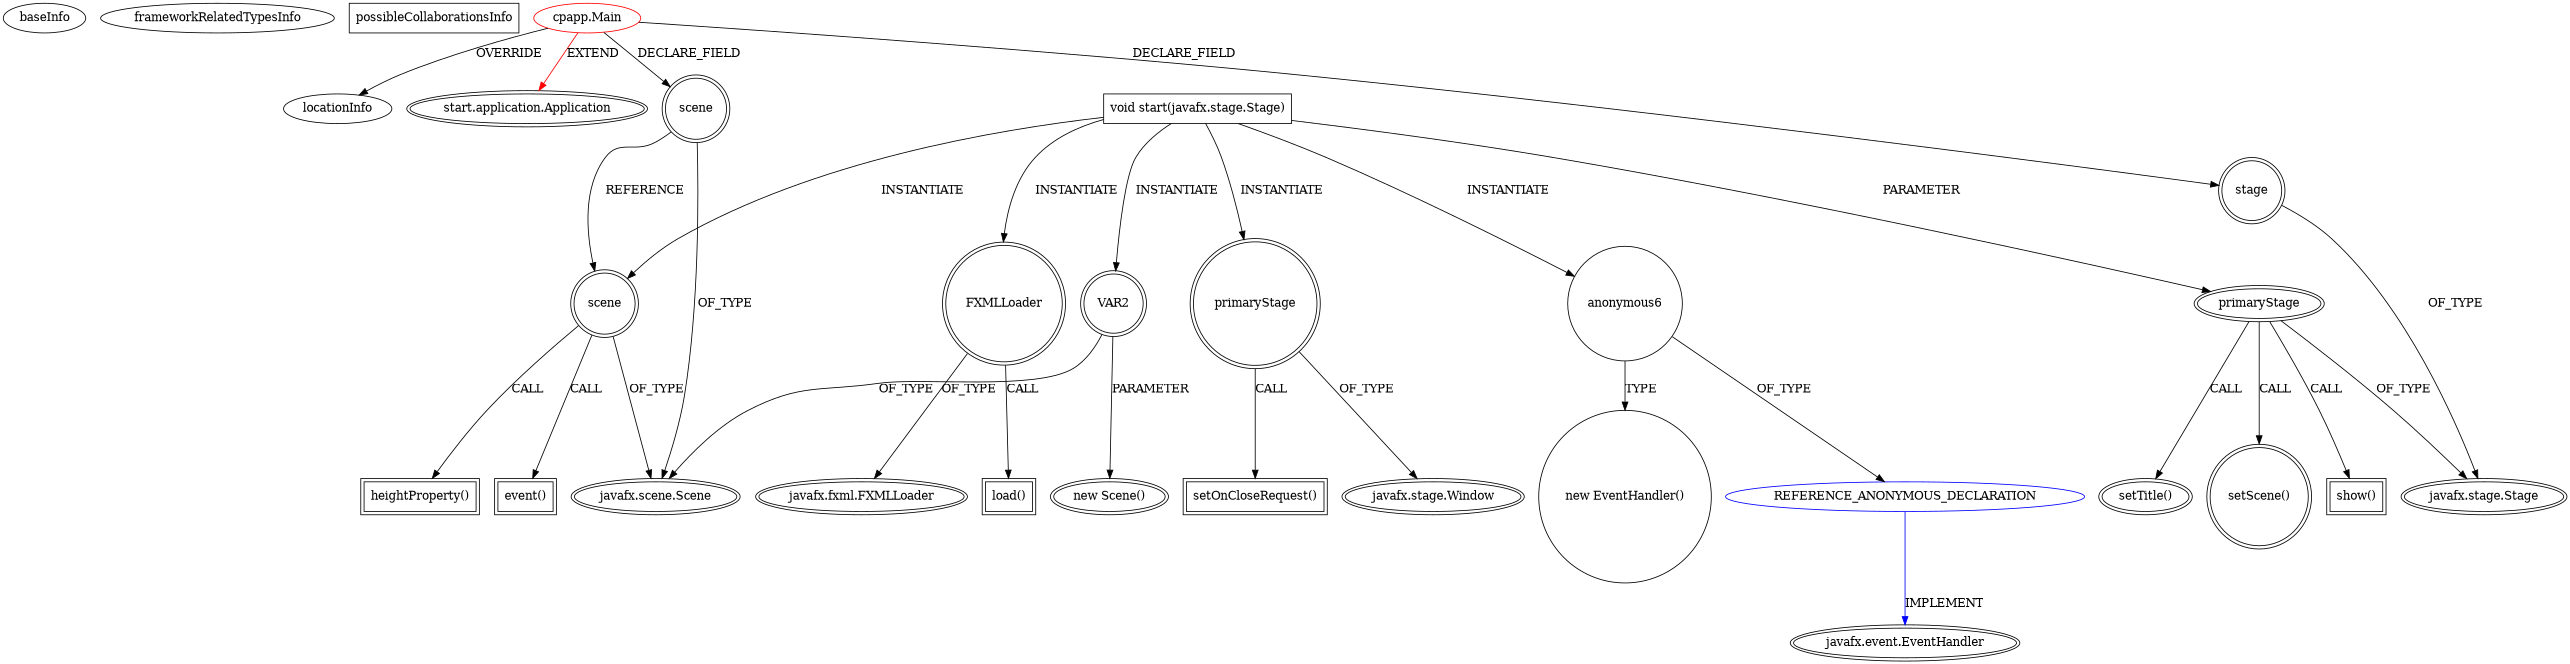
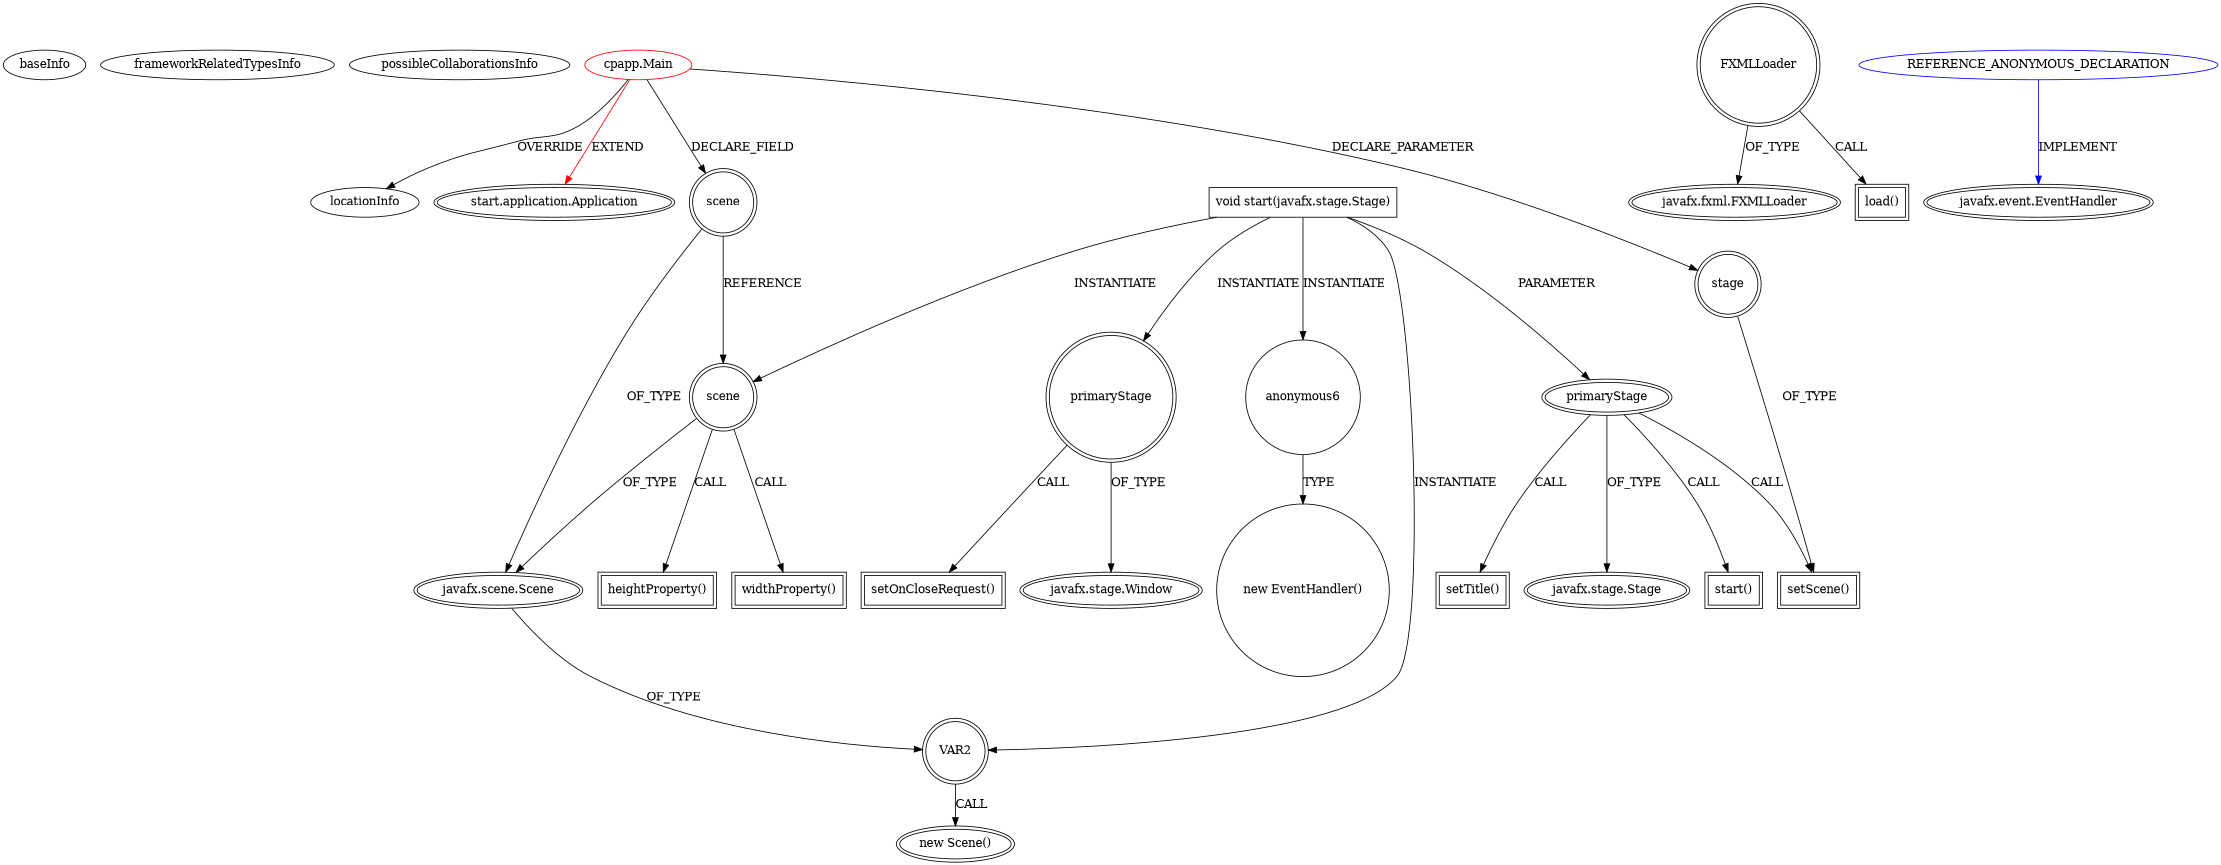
node "possibleCollaborationsInfo": shape box -> ellipse
edge "cpapp.Main" -> "stage": label "DECLARE_FIELD" -> "DECLARE_PARAMETER"
edge "void start(javafx.stage.Stage)" -> "FXMLLoader": removed, label "INSTANTIATE"
edge "stage" -> "javafx.stage.Stage": now "stage" -> "setScene()"
edge "VAR2" -> "javafx.scene.Scene": reversed
edge "VAR2" -> "new Scene()": label "PARAMETER" -> "CALL"
edge "anonymous6" -> "REFERENCE_ANONYMOUS_DECLARATION": removed, label "OF_TYPE"
node "event()": label "event()" -> "widthProperty()"
node "setTitle()": shape ellipse -> box
node "setScene()": shape circle -> box
node "show()": label "show()" -> "start()"
